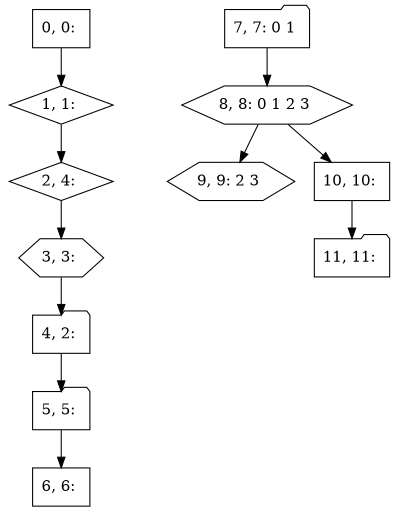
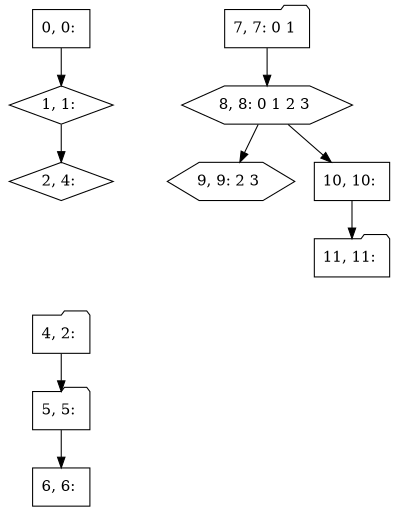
node "3, 3:": removed
